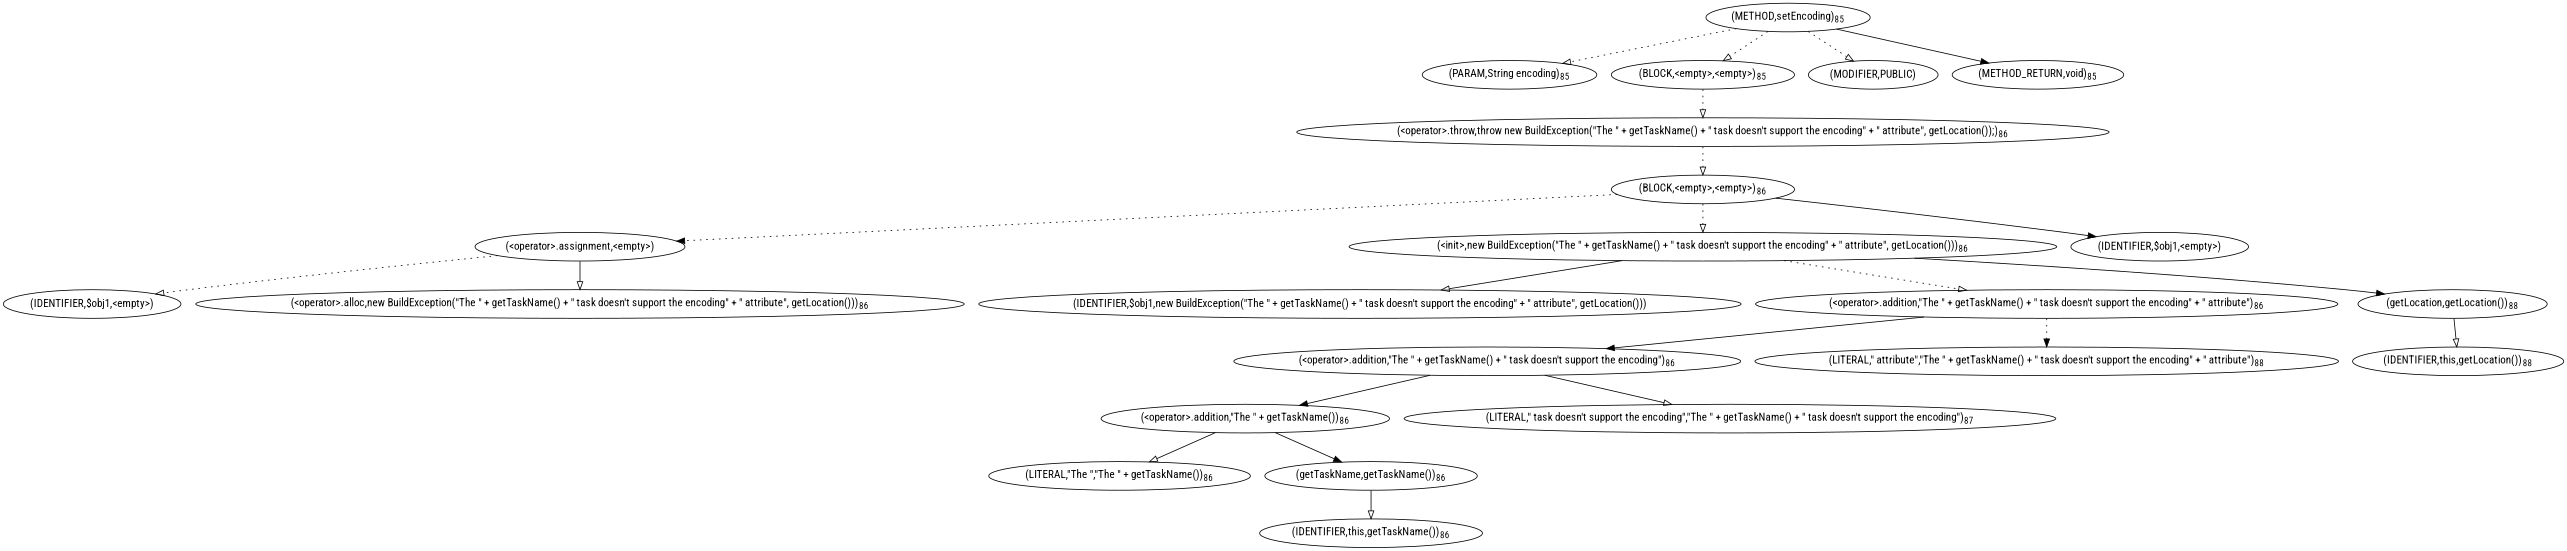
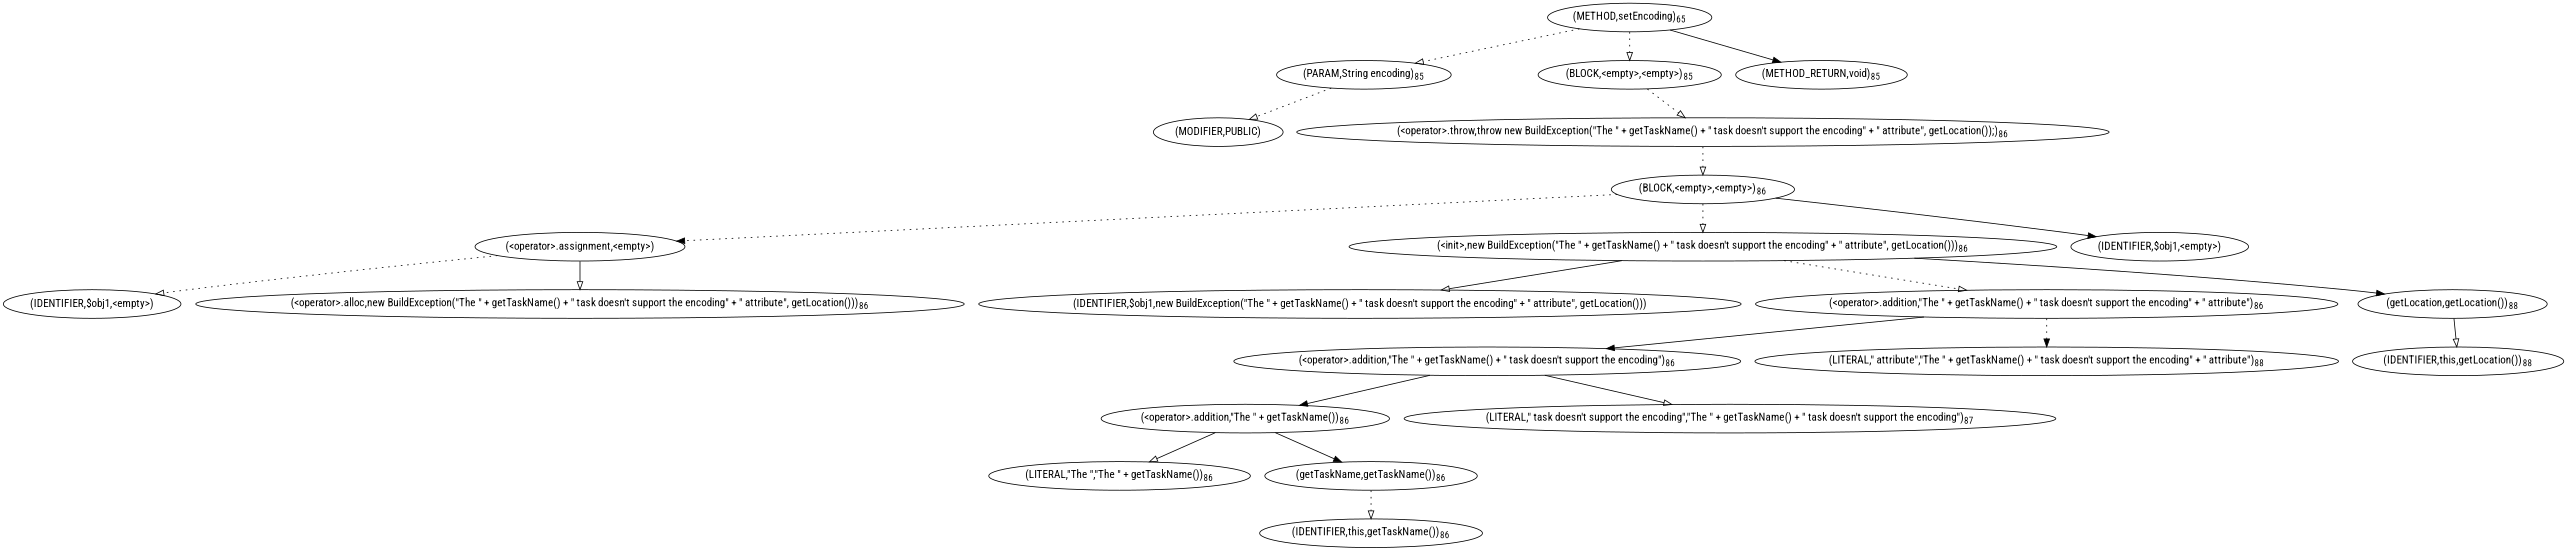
node "(METHOD,setEncoding)": text "85" -> "65"
edge "(METHOD,setEncoding)" -> "(MODIFIER,PUBLIC)": now "(PARAM,String encoding)" -> "(MODIFIER,PUBLIC)"
edge "(getTaskName,getTaskName())" -> "(IDENTIFIER,this,getTaskName())": style solid -> dotted
